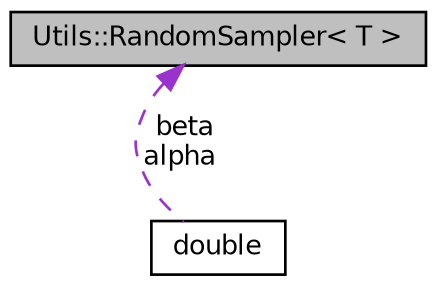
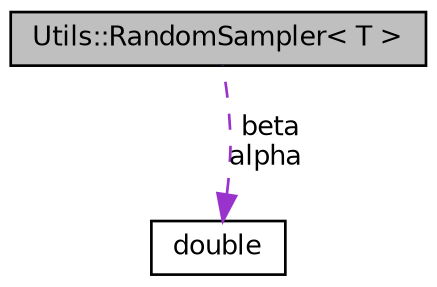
edge "double" -> "Utils::RandomSampler< T >": reversed
